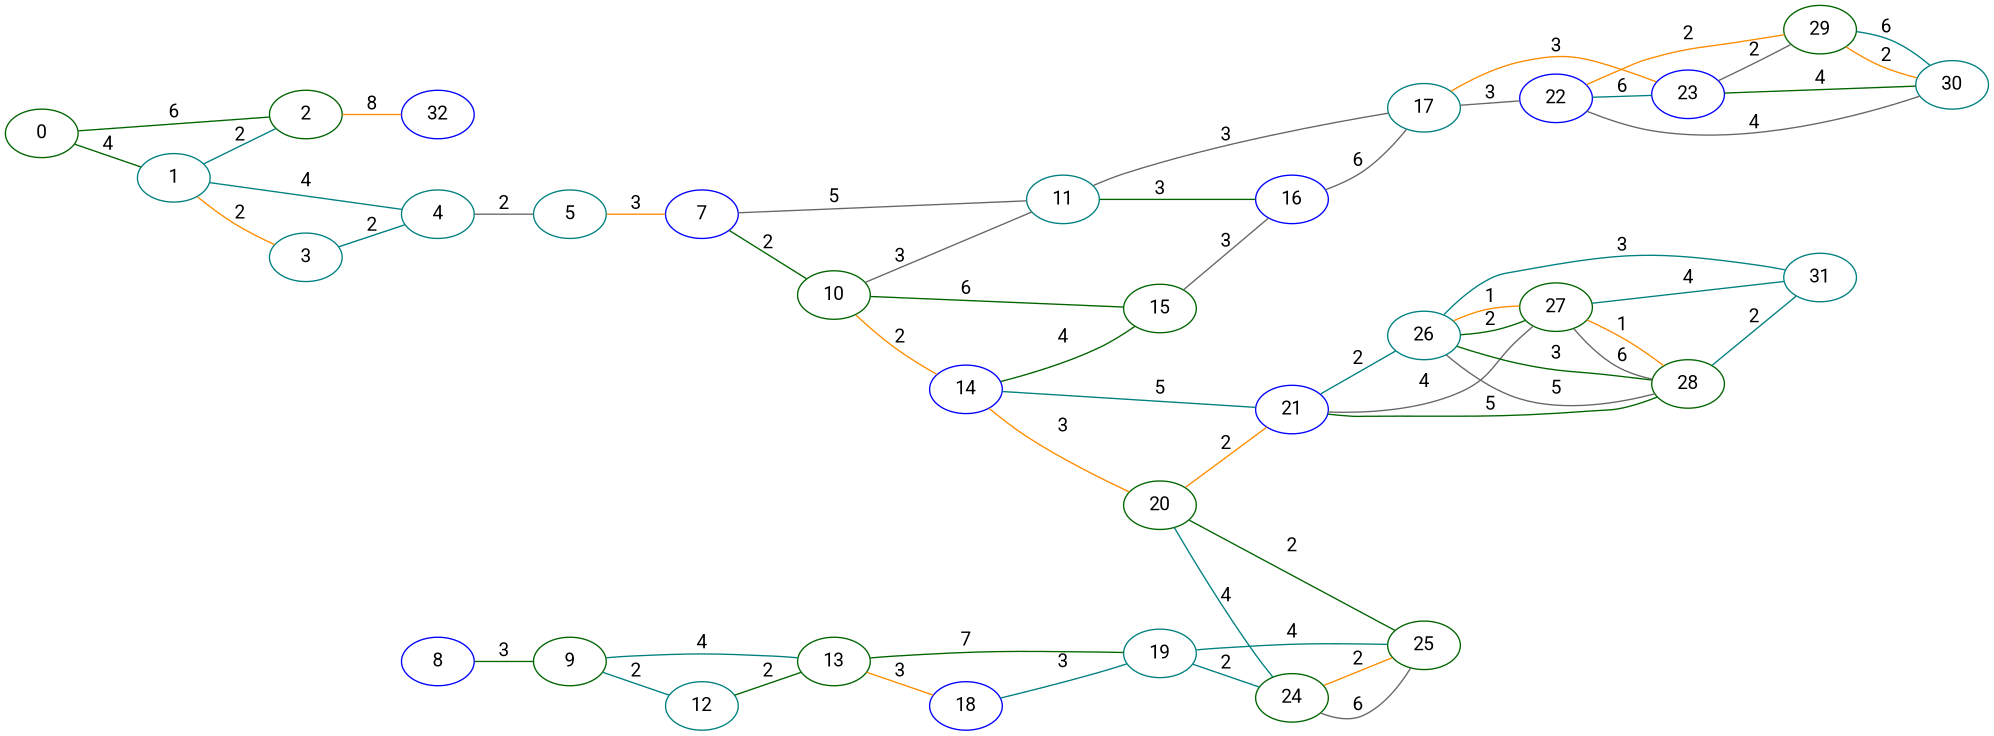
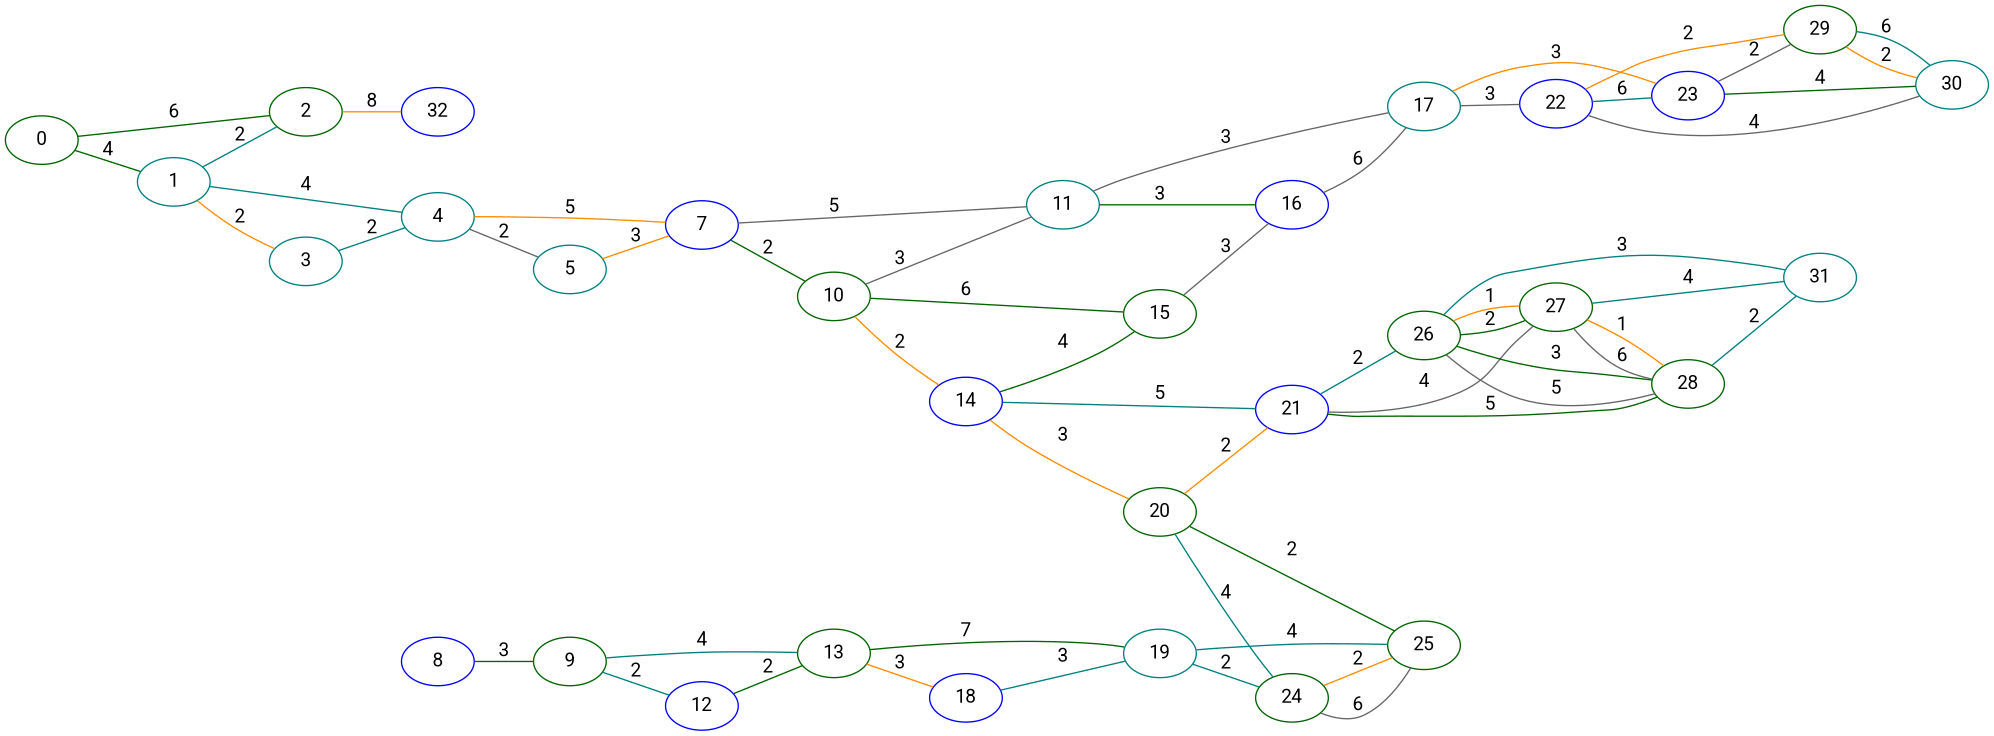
edge "4" -- "7": added, label "5"
node "26": color teal -> darkgreen
node "12": color teal -> blue
